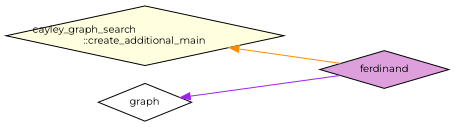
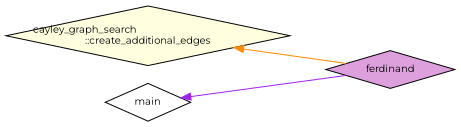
node "cayley_graph_search ::create_additional_main": label "cayley_graph_search ::create_additional_main" -> "cayley_graph_search ::create_additional_edges"
node "graph": label "graph" -> "main"
